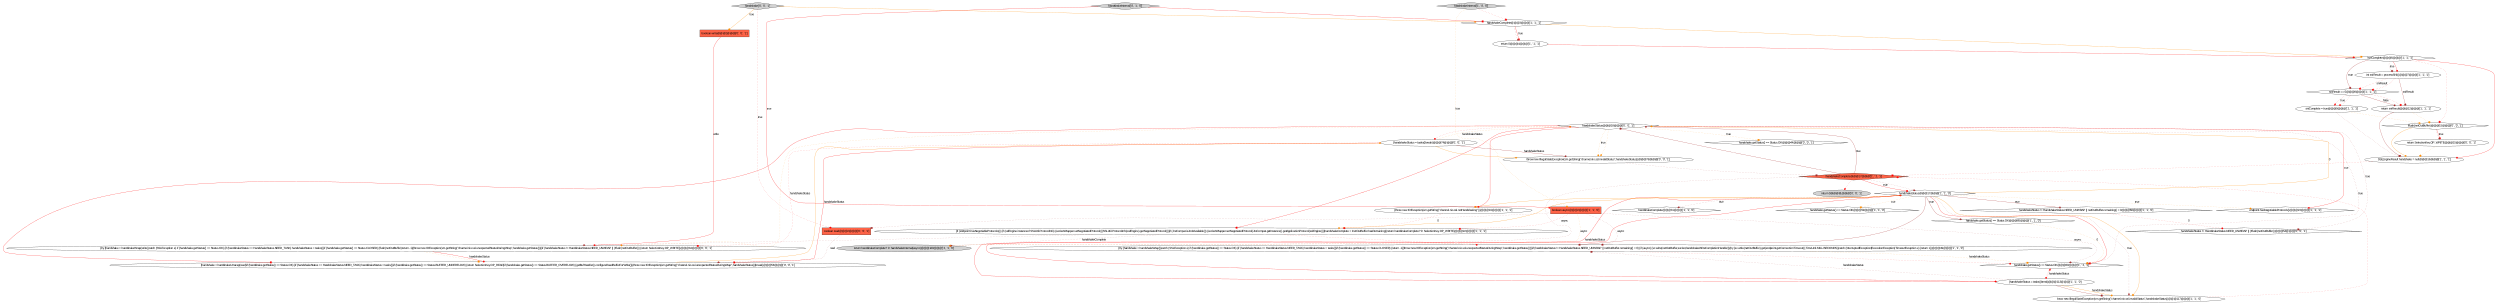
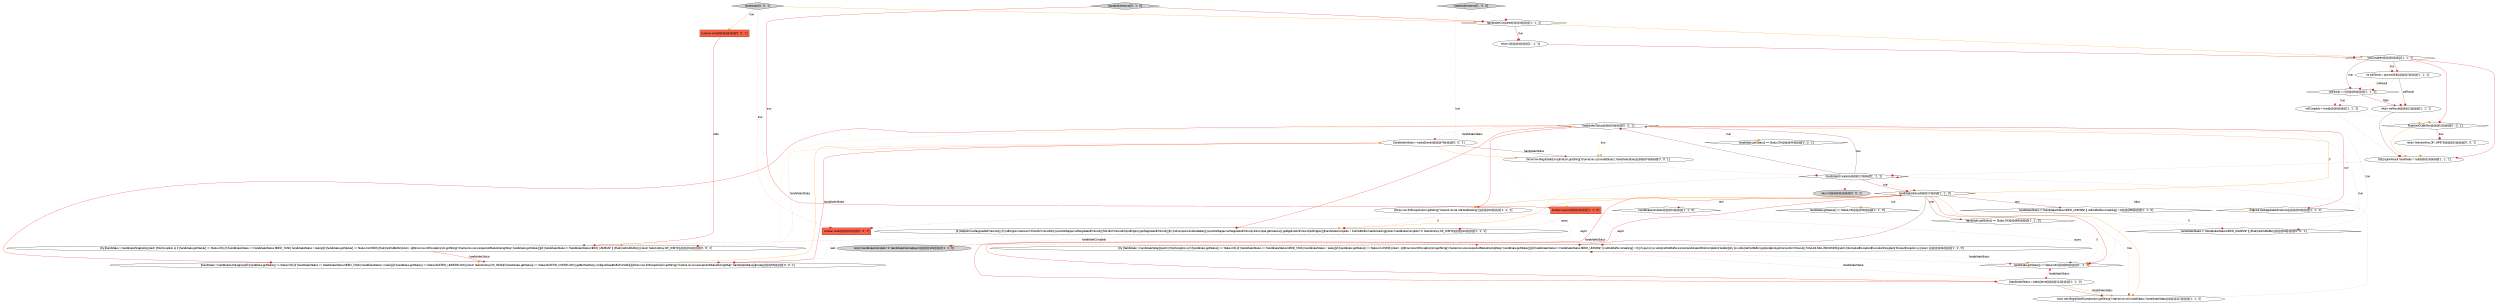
edge "return 0@@@4@@@['1', '1', '1']" -> "!sniComplete@@@6@@@['1', '1', '1']": arrowhead diamond -> box
edge "!sniComplete@@@6@@@['1', '1', '1']" -> "!flush(netOutBuffer)@@@15@@@['0', '0', '1']": style dotted -> solid
node "!handshakeComplete@@@17@@@['1', '1', '1']": fillcolor tomato -> white
edge "handshakeStatus@@@17@@@['1', '1', '0']" -> "endpoint.hasNegotiableProtocols()@@@23@@@['1', '1', '1']": label "true" -> "false"
